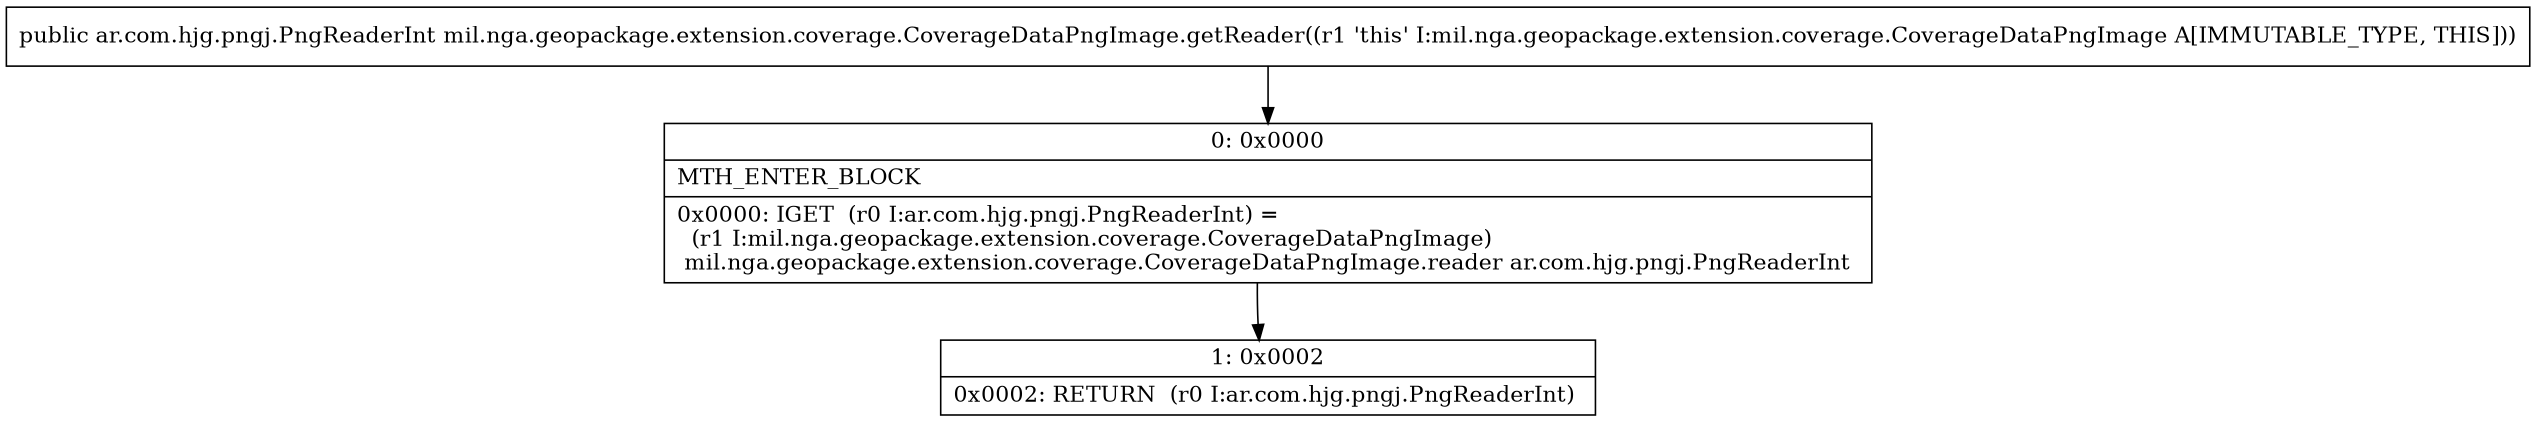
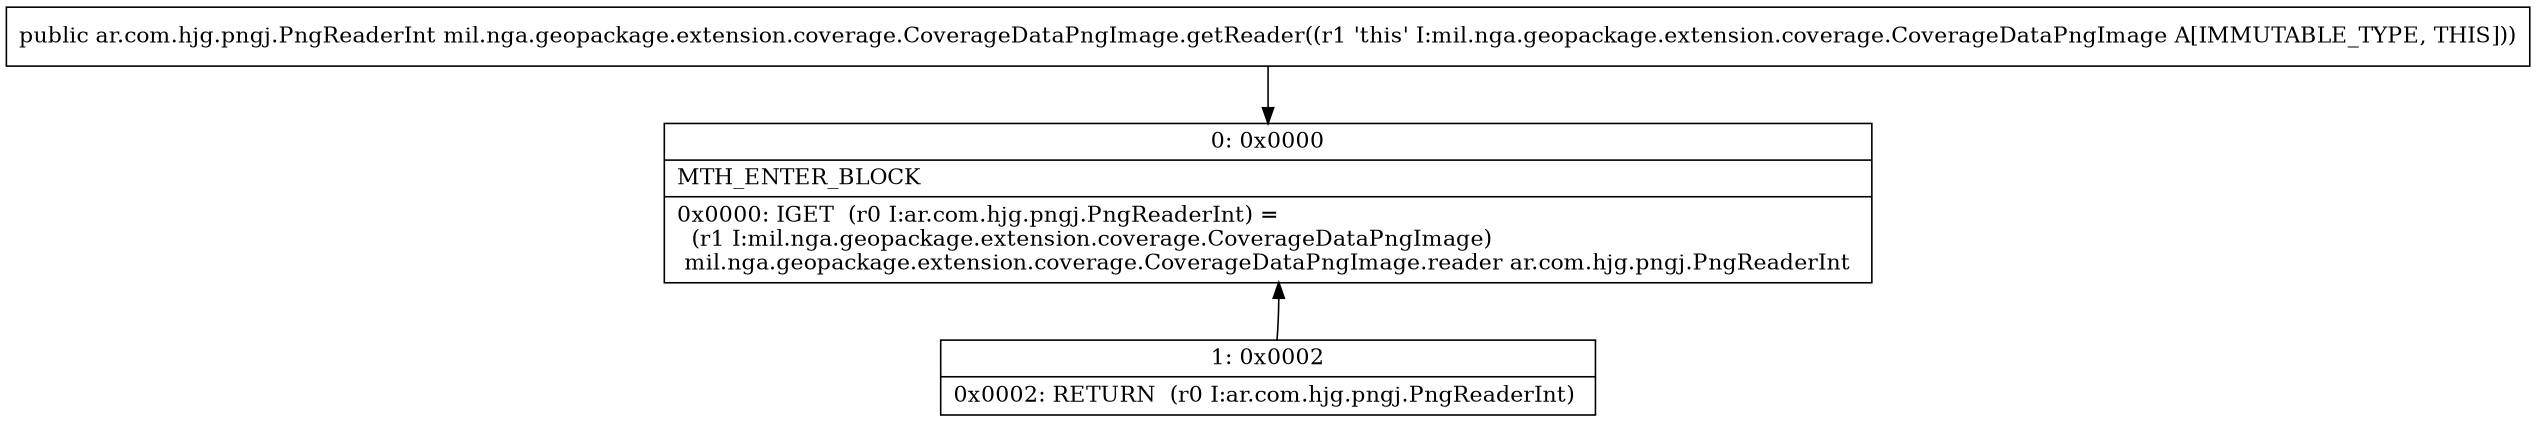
edge "0: 0x0000" -> "1: 0x0002": reversed
